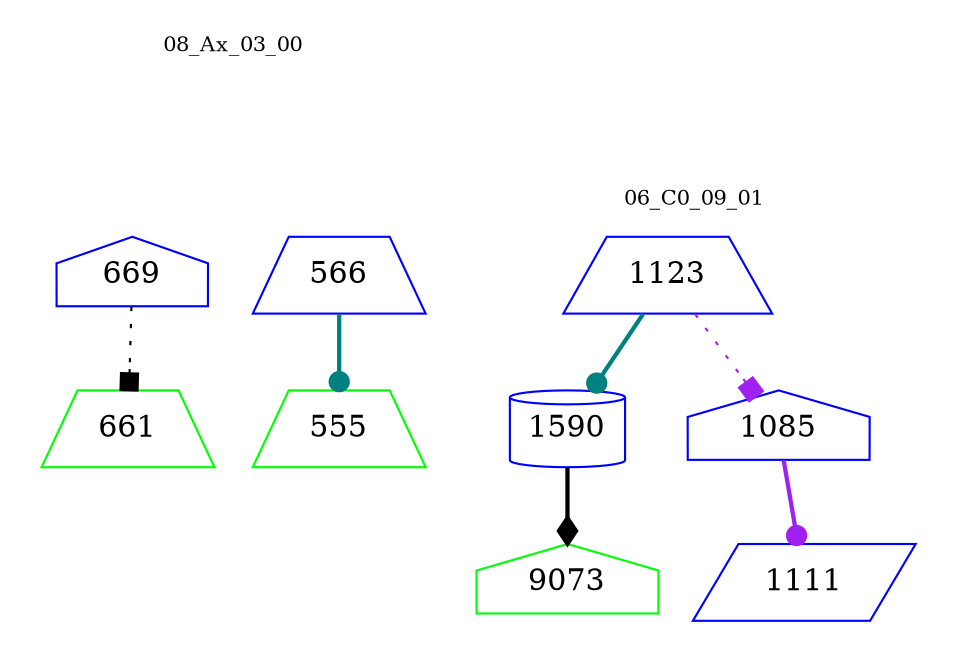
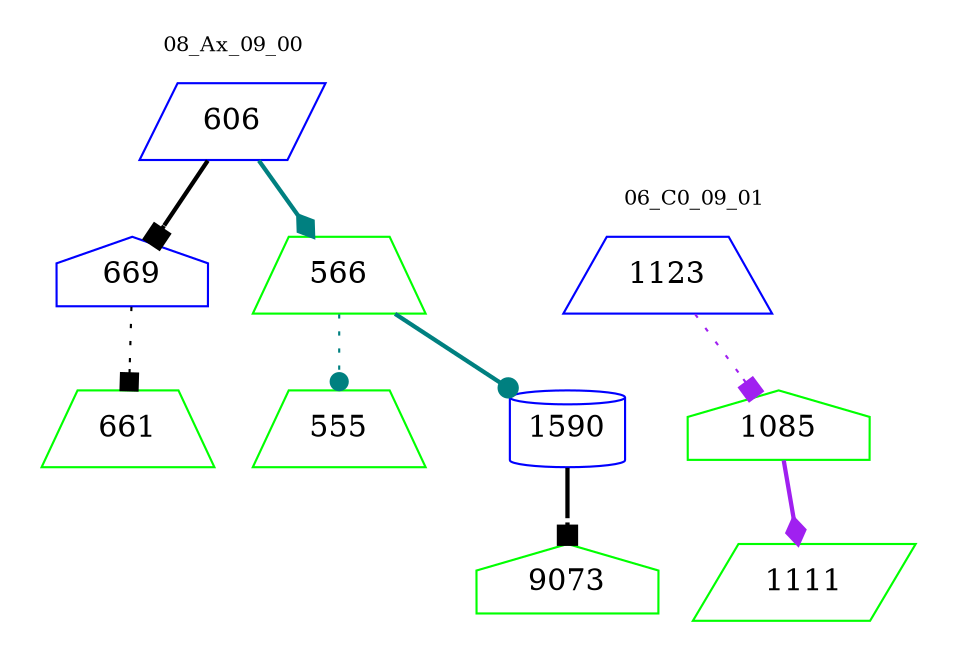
cluster "08_Ax_03_00": label "08_Ax_03_00" -> "08_Ax_09_00"
node "606": added
node "566": color blue -> green
edge "566" -> "555": style bold -> dotted
edge "1123" -> "1590": now "566" -> "1590"
node "1085": color blue -> green
edge "1590" -> "9073": arrowhead diamond -> box
edge "1085" -> "1111": arrowhead dot -> diamond
node "1111": color blue -> green
